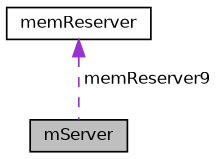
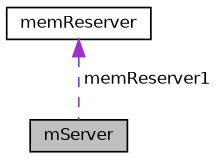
edge "mServer" -> "memReserver": label " memReserver9" -> " memReserver1"
